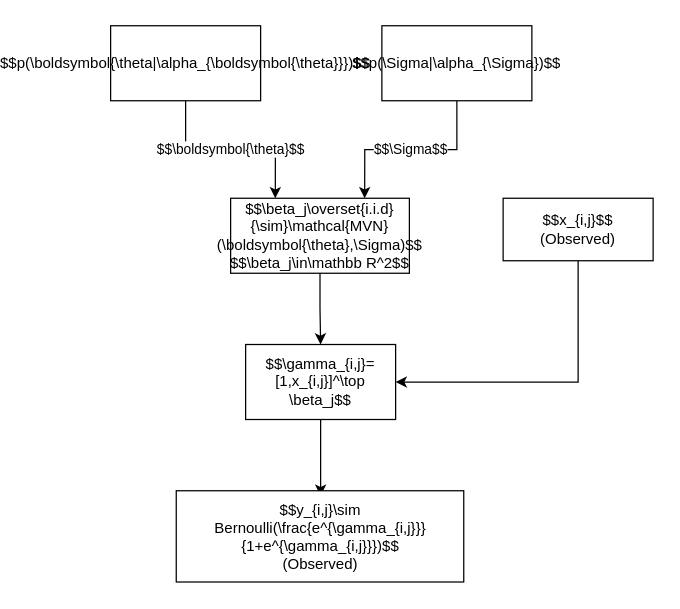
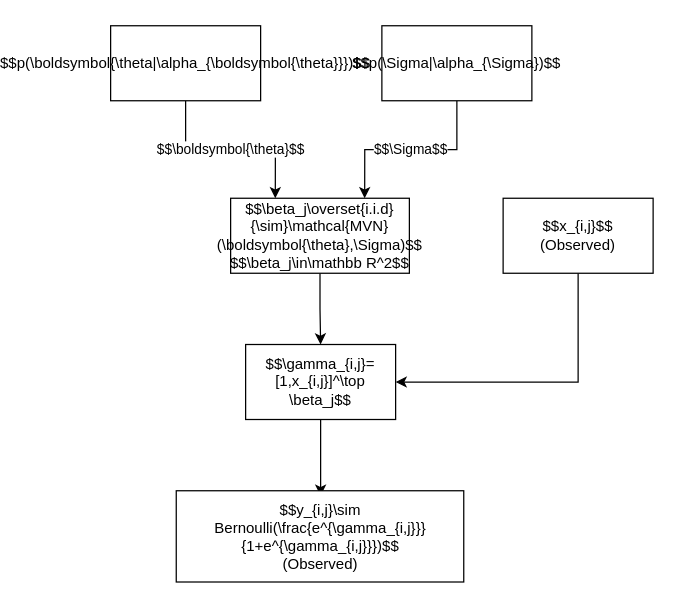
node "$$x_{i,j}$$ (Observed)": size 150x63 -> 150x75
